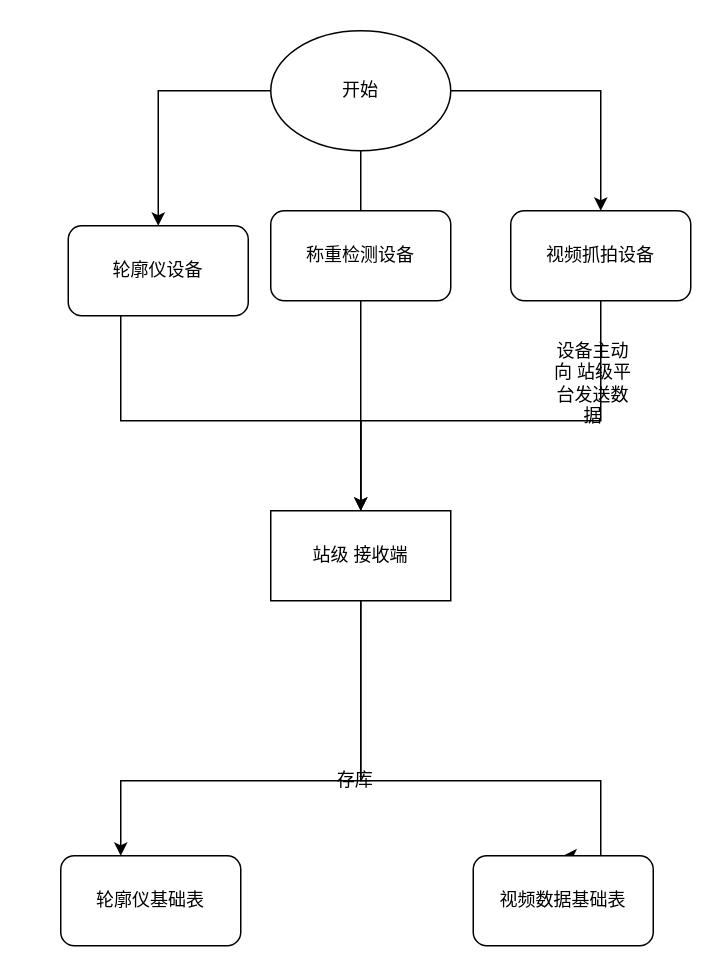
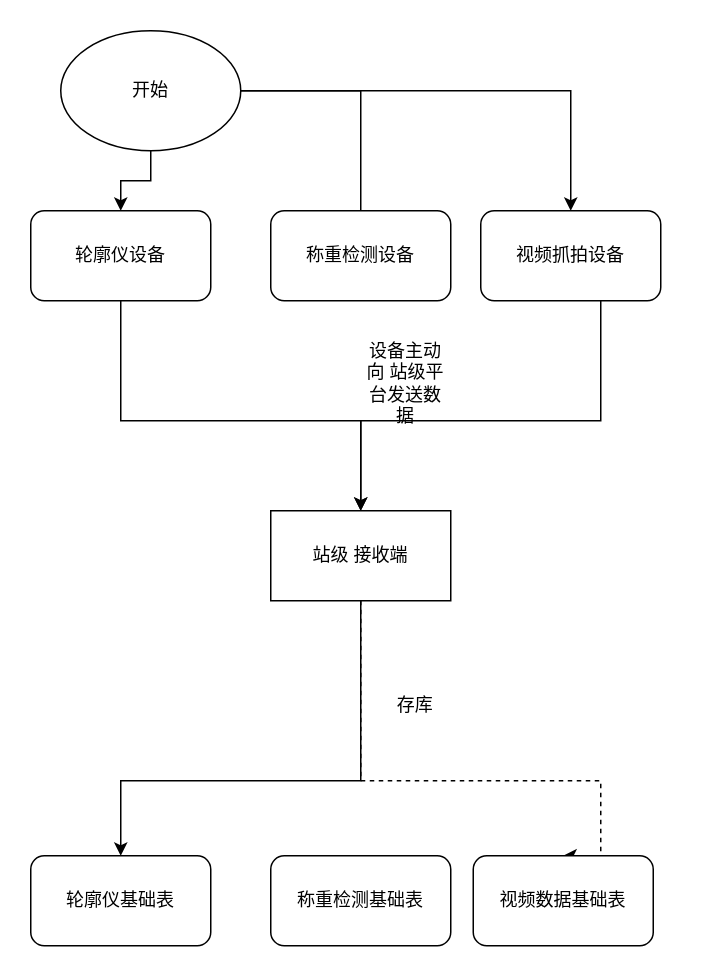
node "开始": moved (361, 91) -> (151, 91)
node "视频抓拍设备": moved (601, 256) -> (571, 256)
node "轮廓仪设备": moved (158, 271) -> (121, 256)
edge "称重检测设备" -- "站级 接收端": removed
node "设备主动向 站级平台发送数据": moved (593, 383) -> (406, 383)
node "存库": moved (355, 781) -> (415, 706)
edge "站级 接收端" -> "视频数据基础表": style solid -> dashed
node "轮廓仪基础表": moved (151, 901) -> (121, 901)
node "称重检测基础表": added
